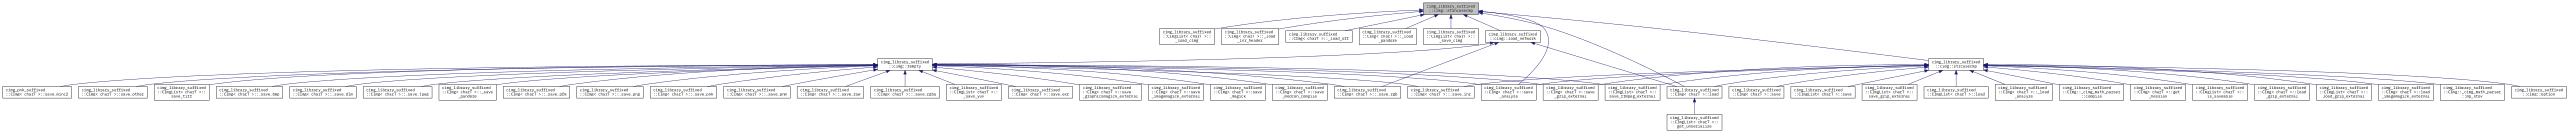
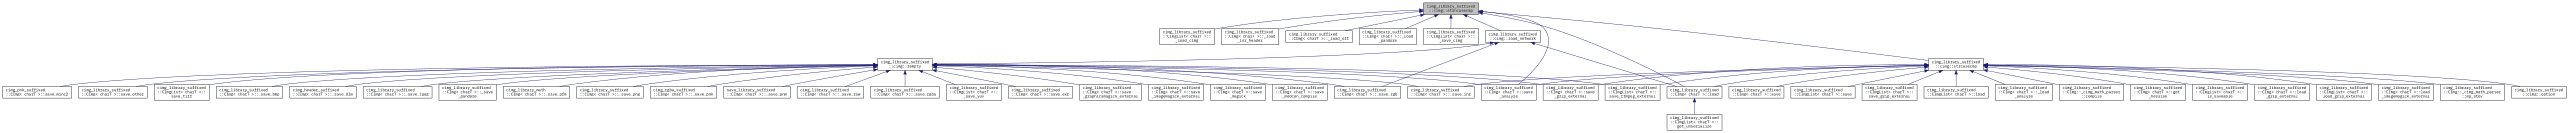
node "cimg_library_suffixed ::CImg< charT >::_save_dlm": label "cimg_library_suffixed ::CImg< charT >::_save_dlm" -> "cimg_header_suffixed ::CImg< charT >::_save_dlm"
node "cimg_library_suffixed ::CImg< charT >::_save_pfm": label "cimg_library_suffixed ::CImg< charT >::_save_pfm" -> "cimg_library_math ::CImg< charT >::_save_pfm"
node "cimg_library_suffixed ::CImg< charT >::_save_pnk": label "cimg_library_suffixed ::CImg< charT >::_save_pnk" -> "cimg_rgba_suffixed ::CImg< charT >::_save_pnk"
node "cimg_library_suffixed ::CImg< charT >::_save_pnm": label "cimg_library_suffixed ::CImg< charT >::_save_pnm" -> "save_library_suffixed ::CImg< charT >::_save_pnm"
